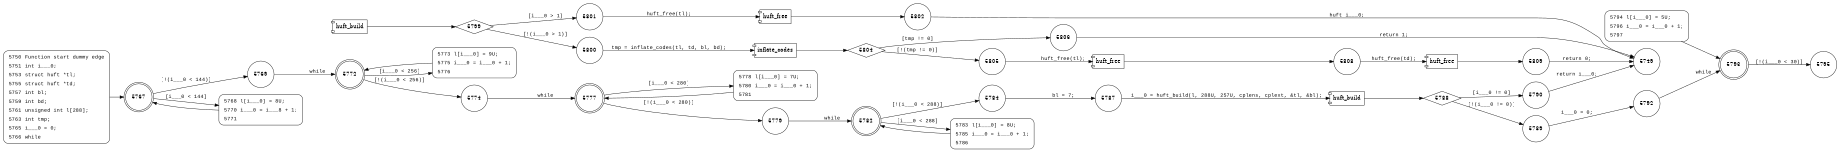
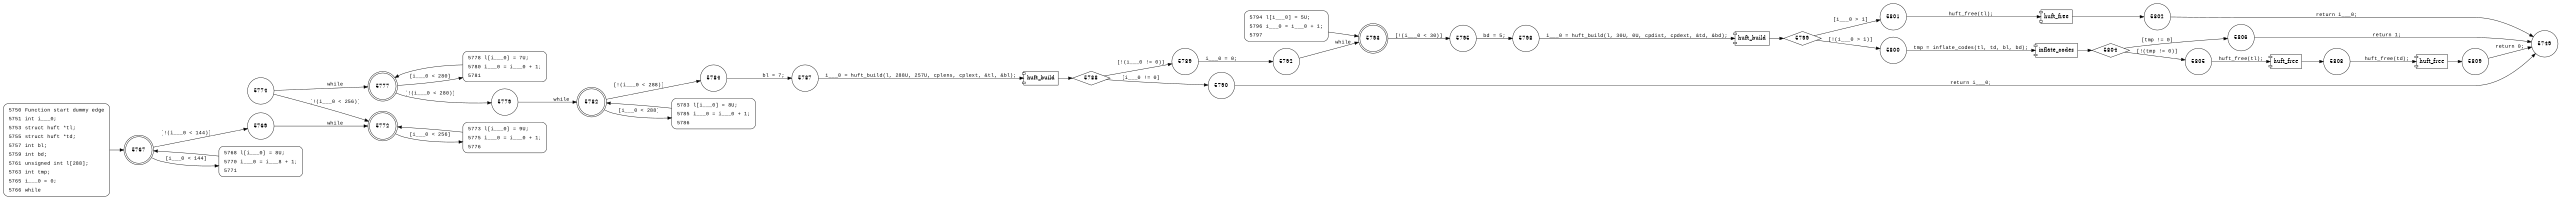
edge "5802" -> "5749": label "huft i___0;" -> "return i___0;"
node "5798": added
edge "5772" -> "5774": reversed
